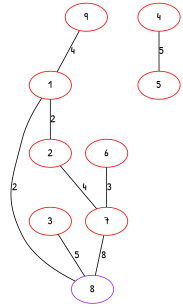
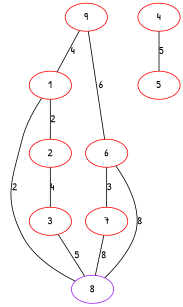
edge "9" -- "6": added, label "6"
edge "2" -- "7": now "2" -- "3"
edge "6" -- "8": added, label "8"
